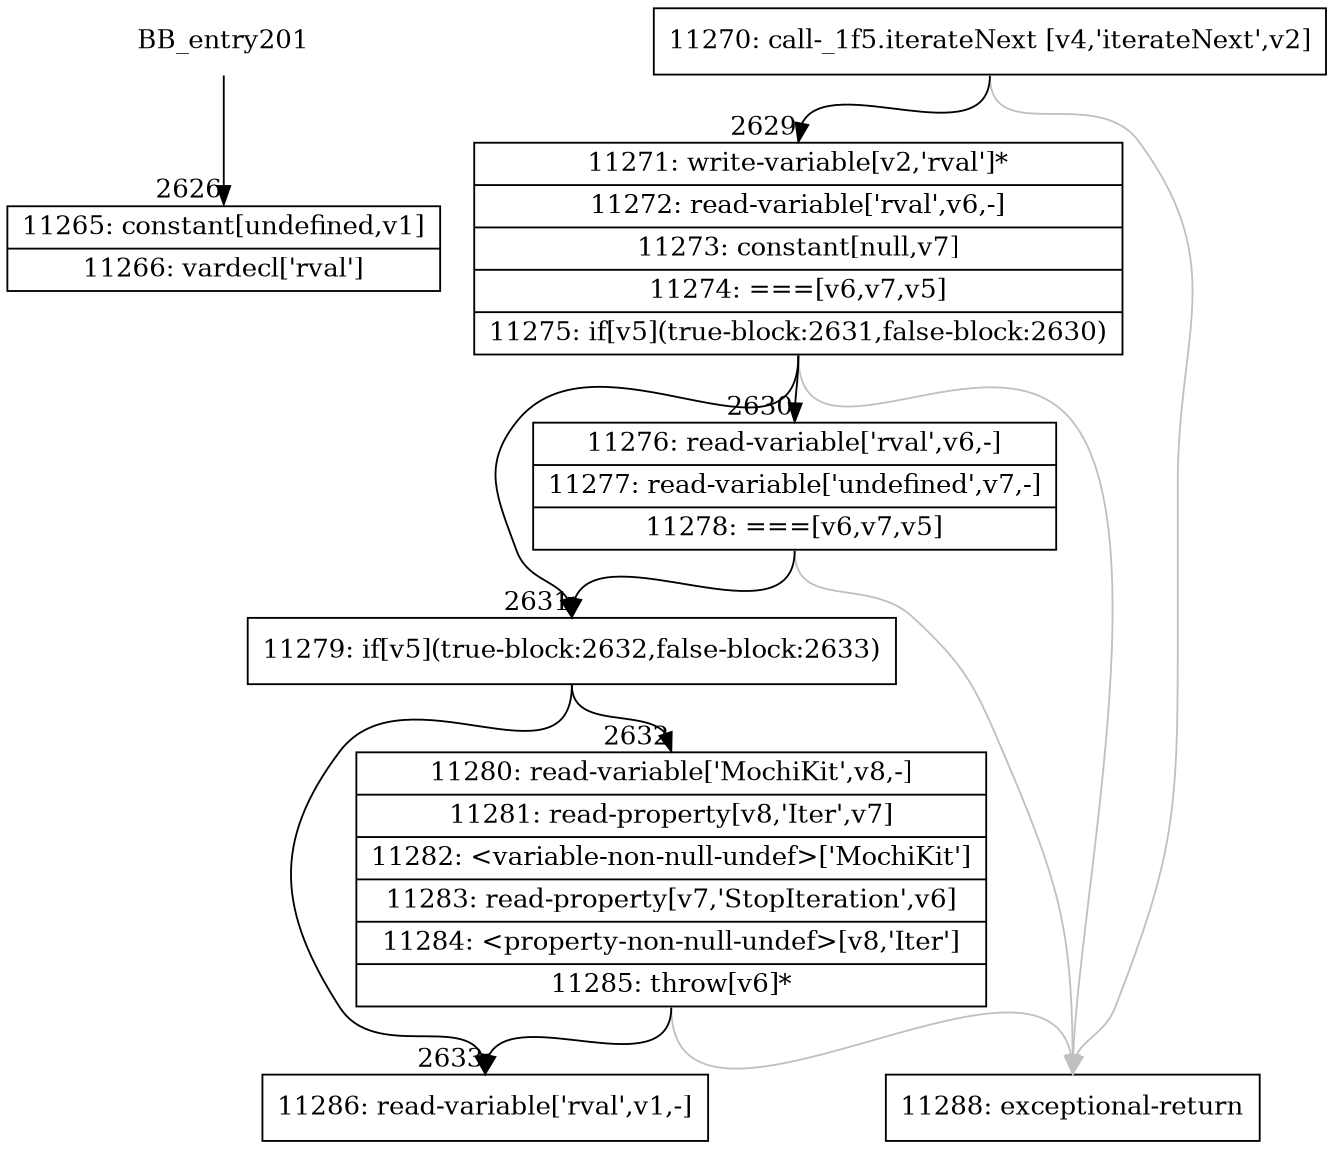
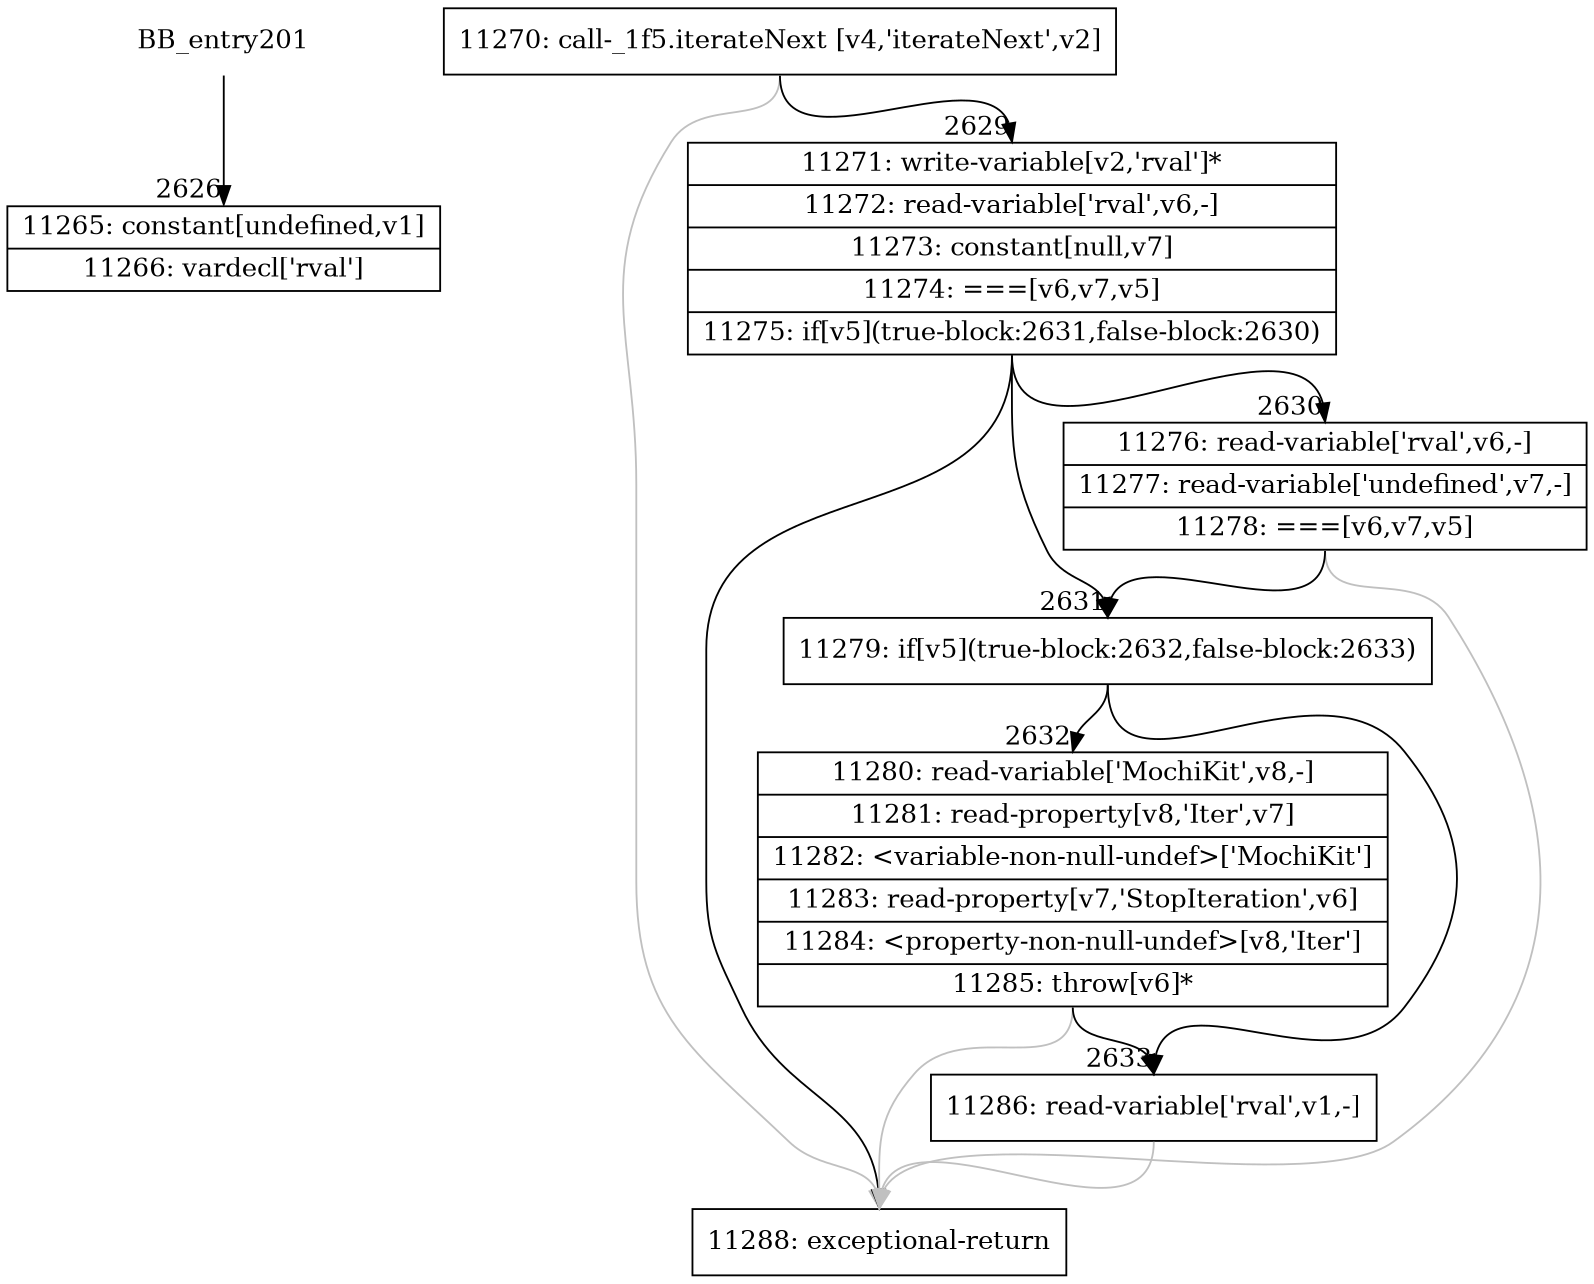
edge "11271: write-variable[v2,'rval']*" -> "11288: exceptional-return": color gray -> black
edge "11286: read-variable['rval',v1,-]" -> "11288: exceptional-return": added
